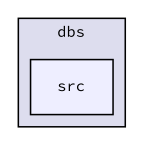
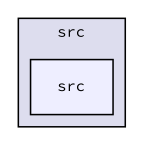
cluster "dbs": label "dbs" -> "src"
